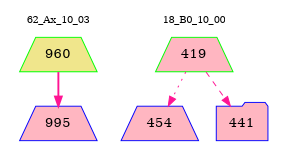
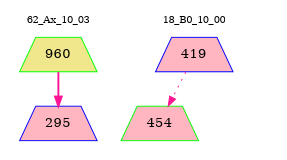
node "419": color green -> blue
node "995": label "995" -> "295"
node "454": color blue -> green
node "441": removed
